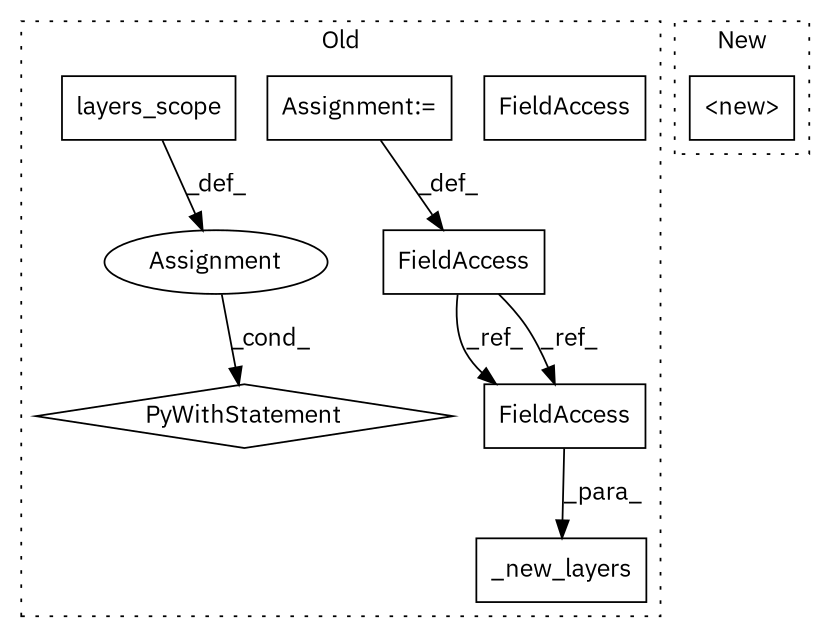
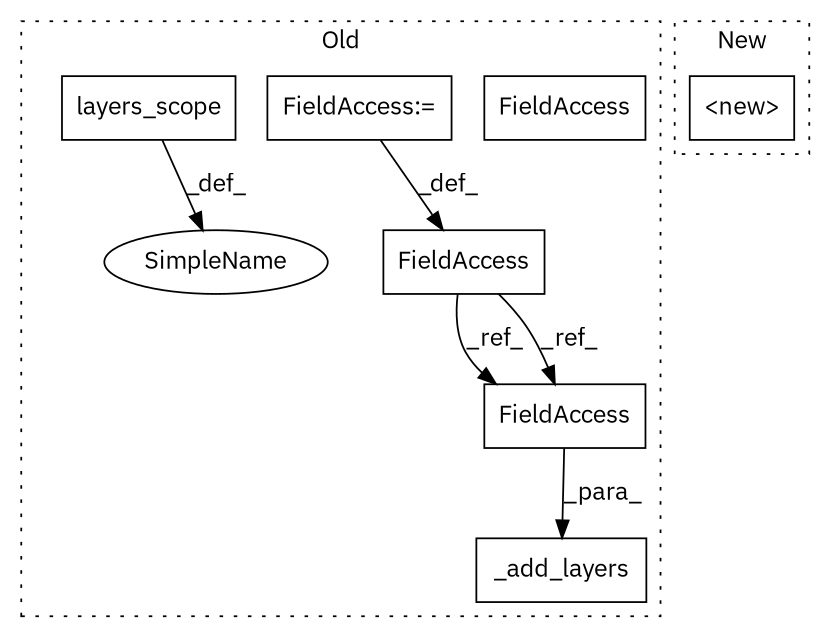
node "Assignment:=": label "Assignment:=" -> "FieldAccess:="
node "Assignment": label "Assignment" -> "SimpleName"
node "PyWithStatement": removed
node "_new_layers": label "_new_layers" -> "_add_layers"
